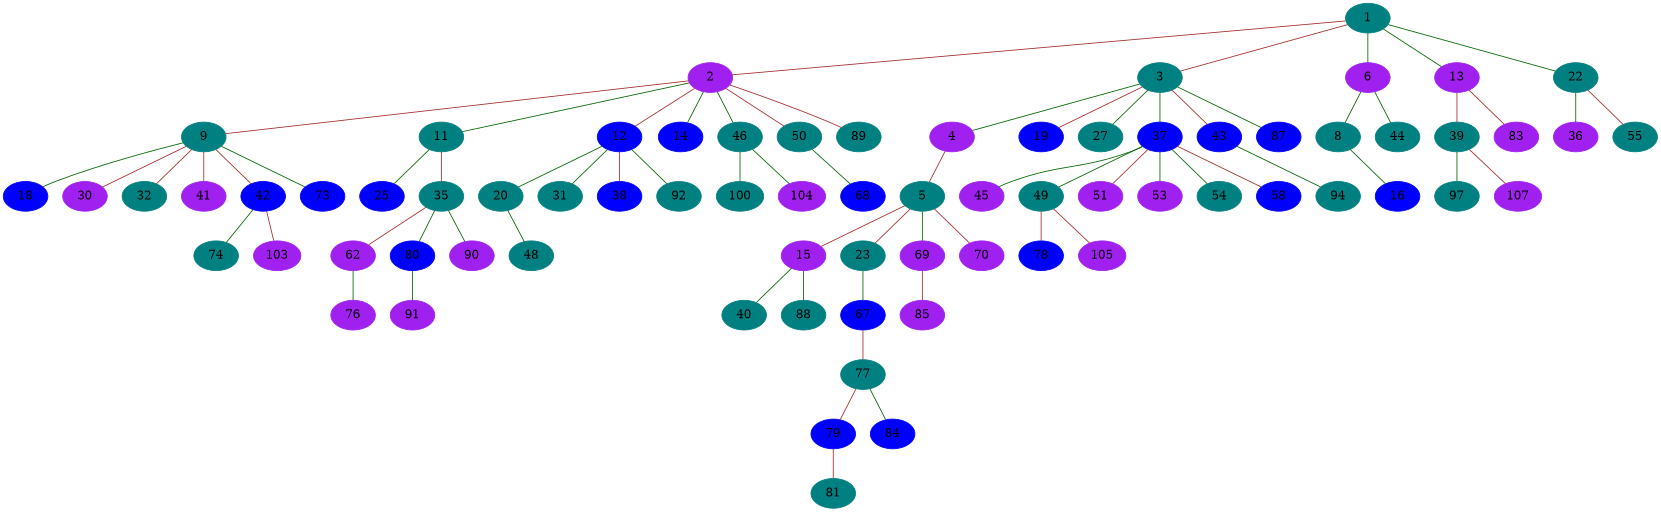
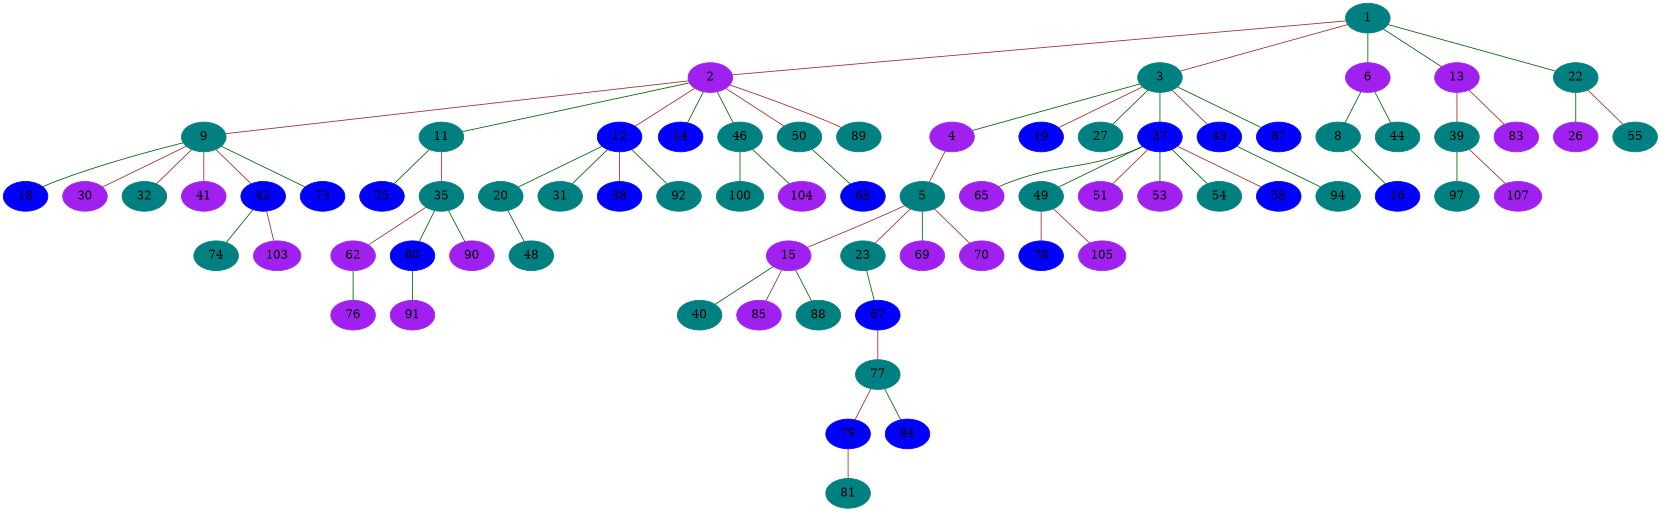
node "36": label "36" -> "26"
node "45": label "45" -> "65"
edge "69" -- "85": now "15" -- "85"
